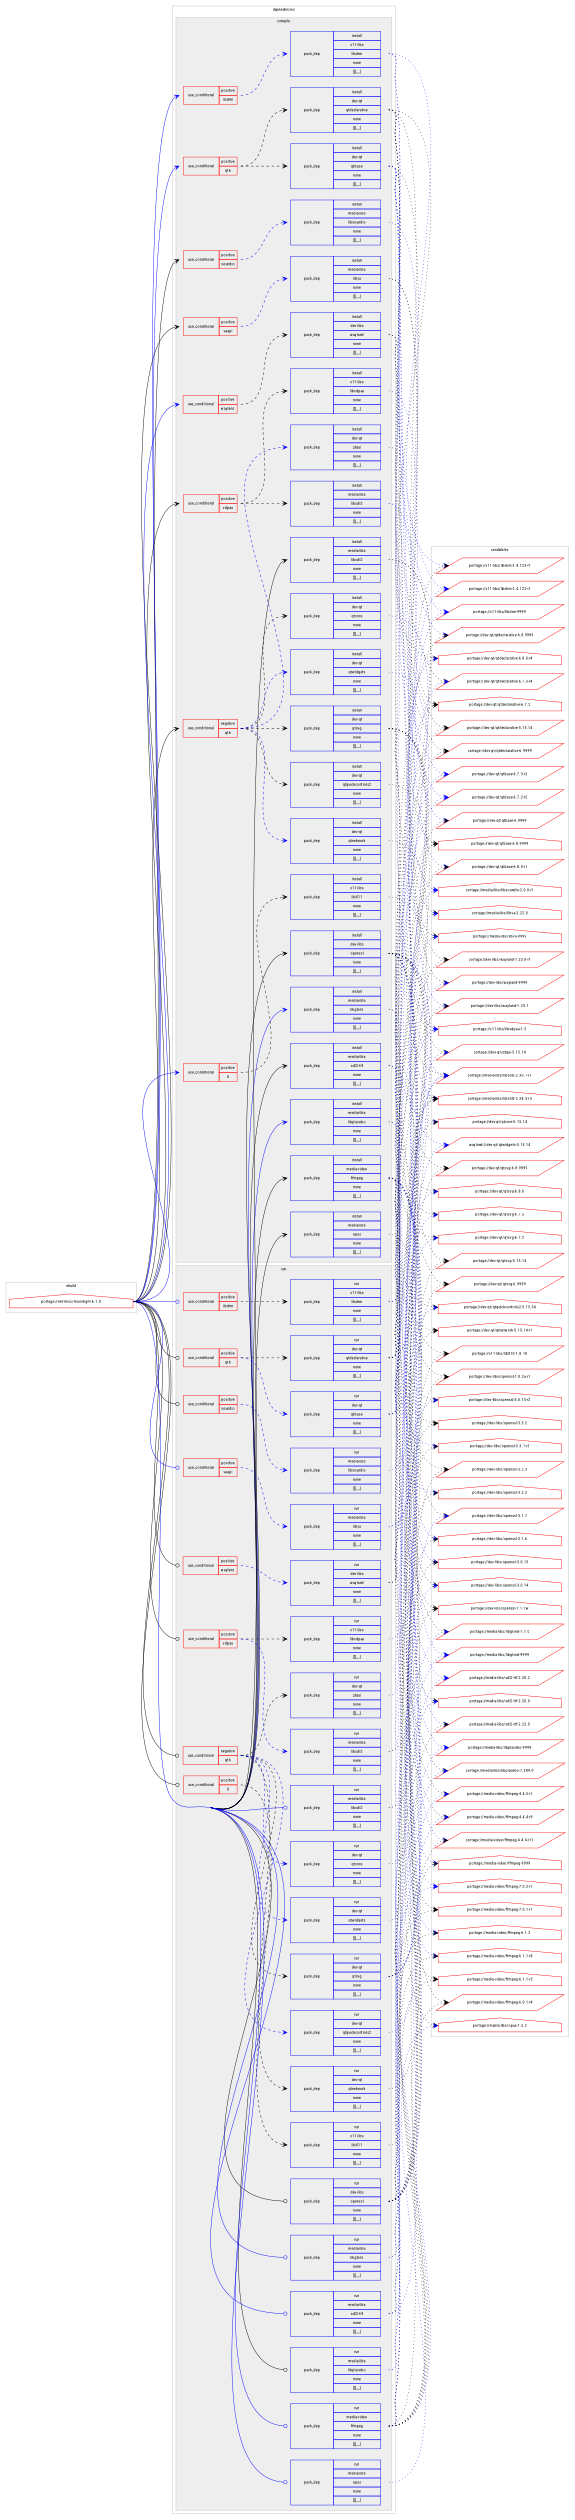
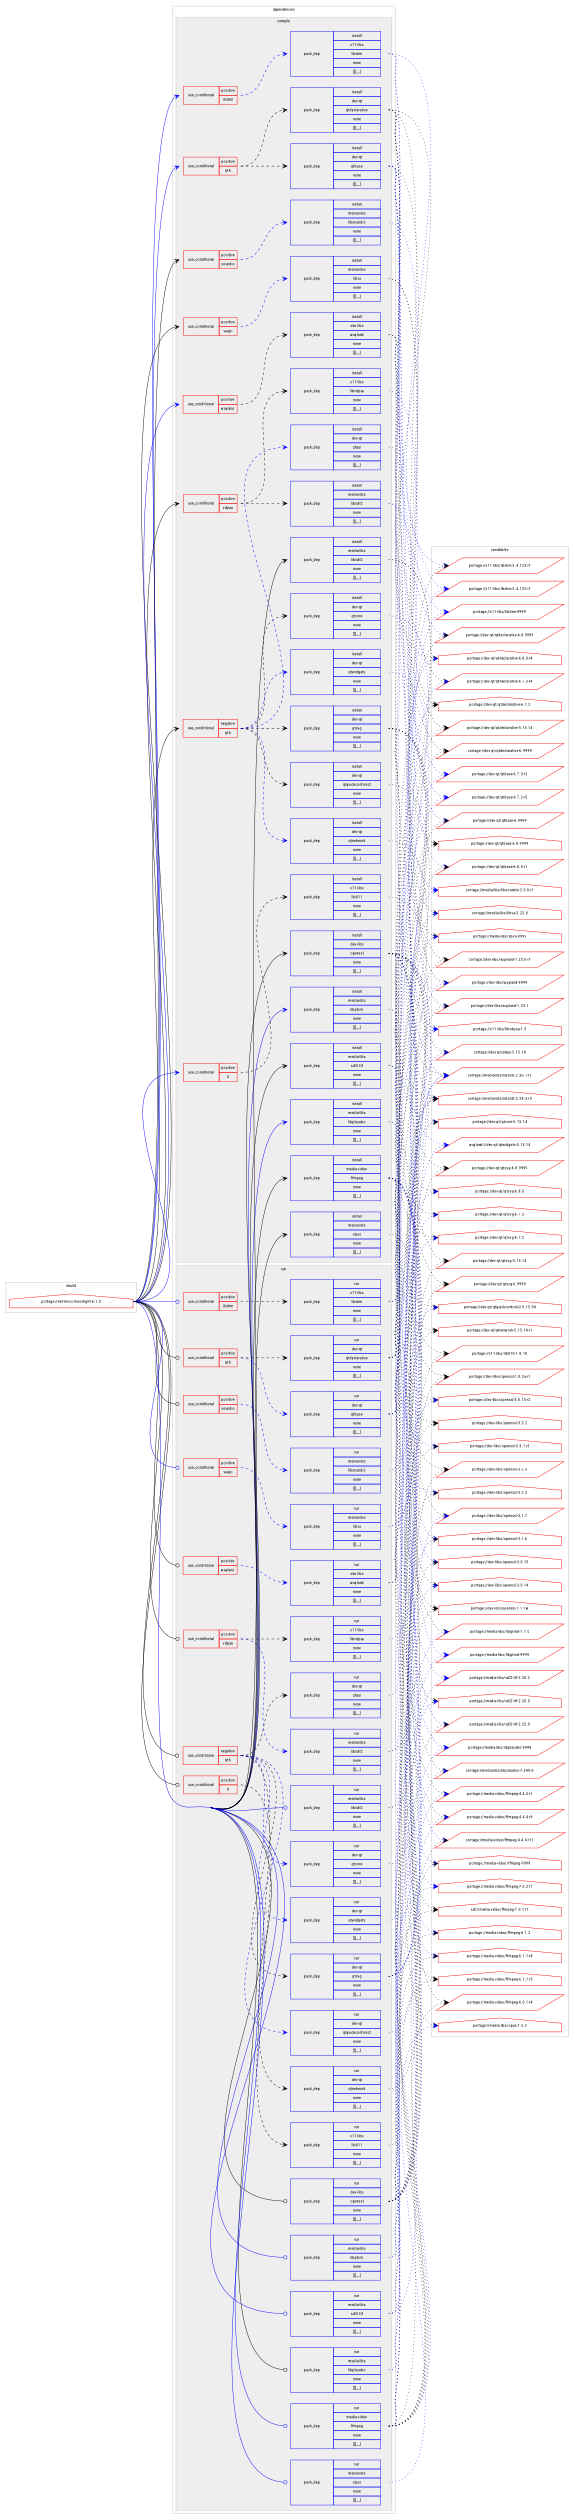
node "portage://media-video/ffmpeg-7.0.1-r1": label "portage://media-video/ffmpeg-7.0.1-r1" -> "sdl://media-video/ffmpeg-7.0.1-r1"
